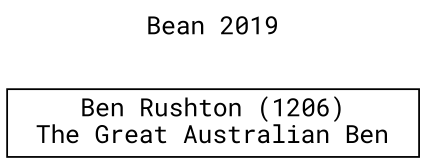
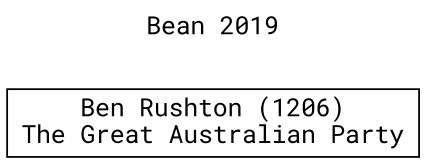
node "Ben Rushton (1206) The Great Australian Ben": label "Ben Rushton (1206) The Great Australian Ben" -> "Ben Rushton (1206) The Great Australian Party"
